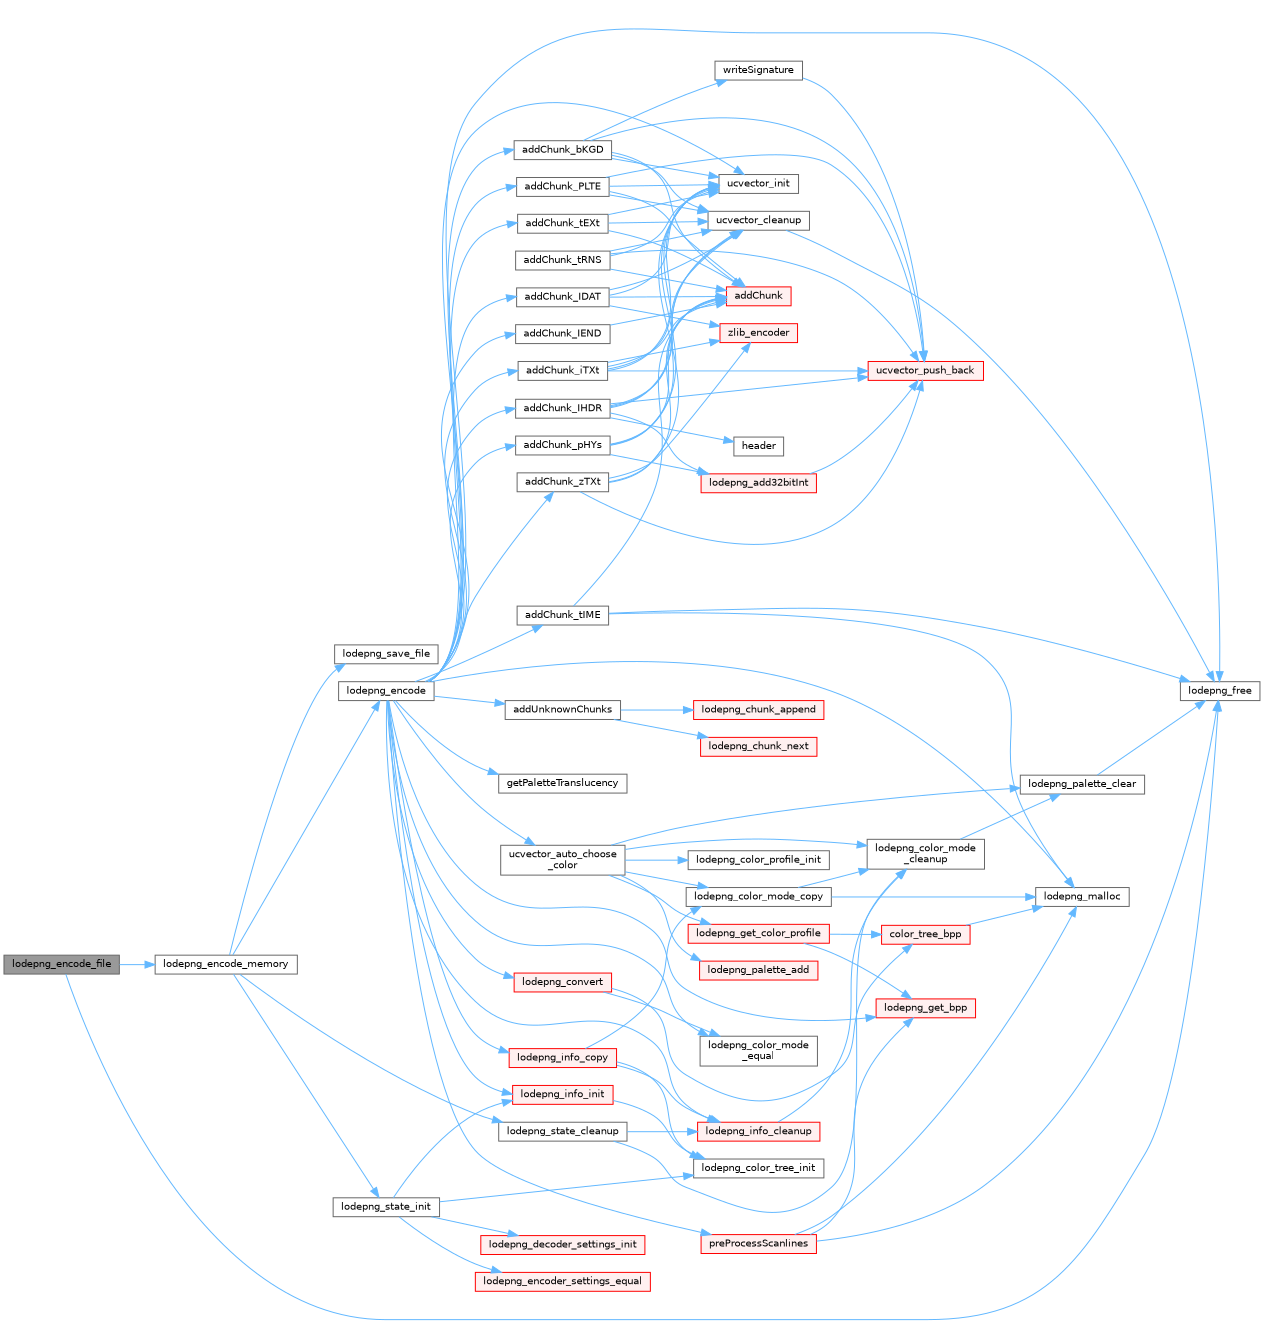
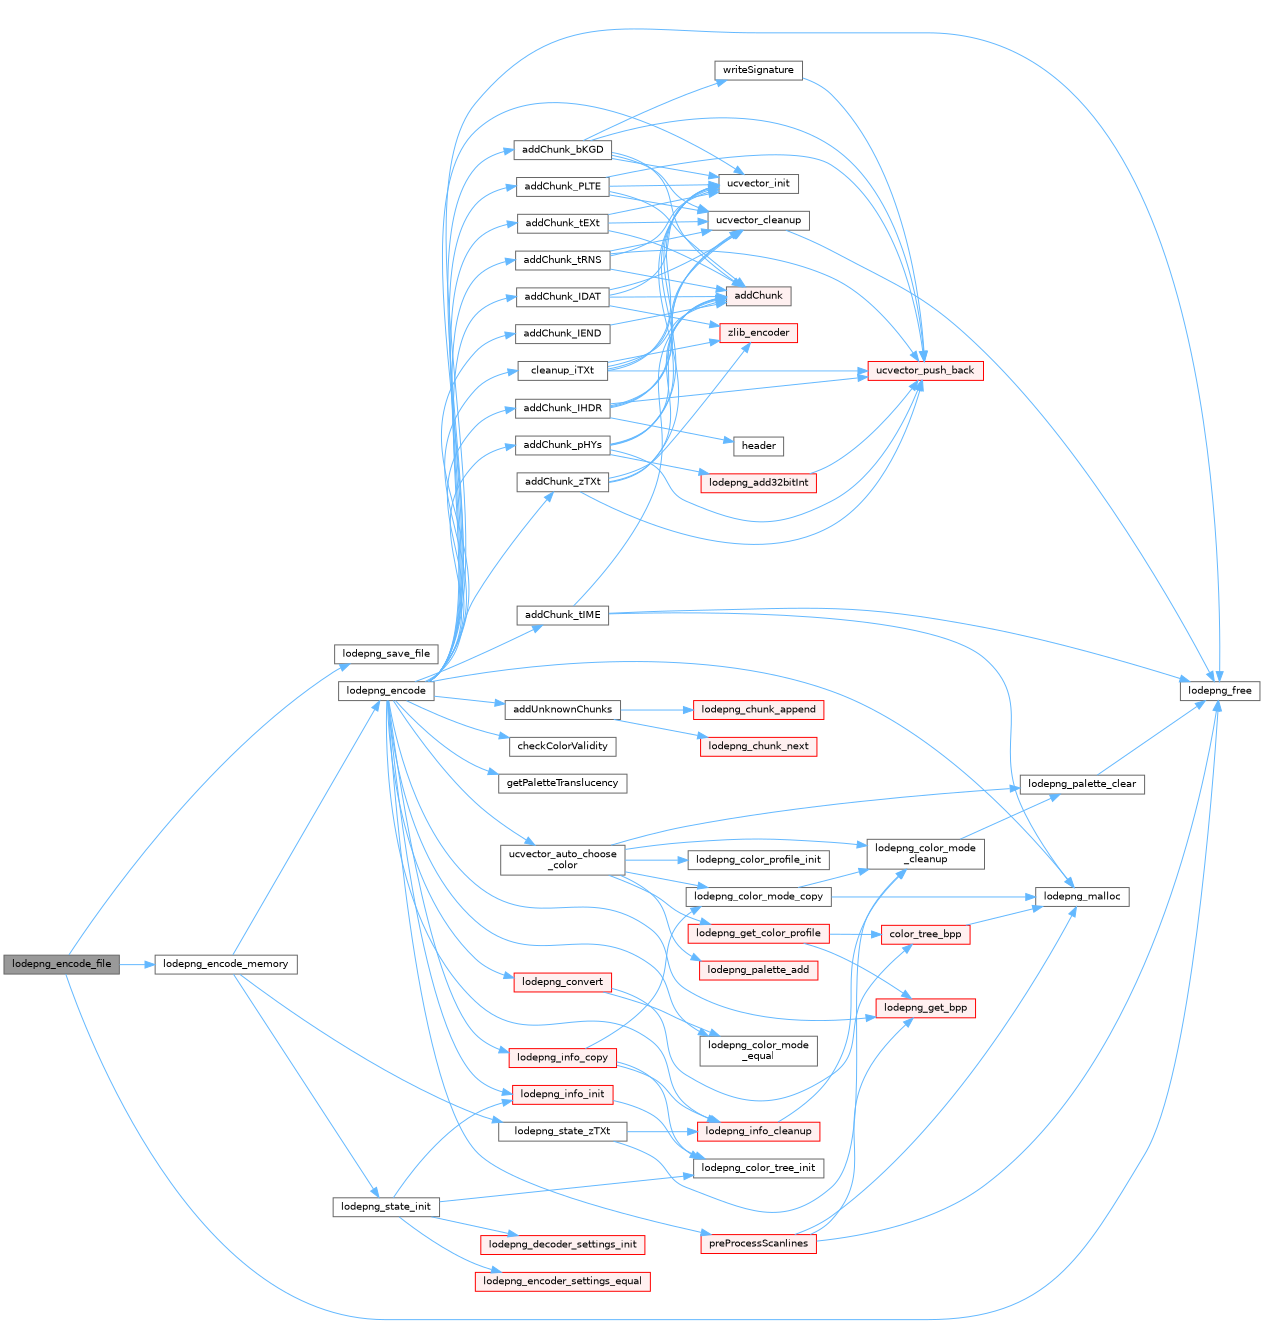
node "addChunk": color red -> grey40
node "addChunk_iTXt": label "addChunk_iTXt" -> "cleanup_iTXt"
edge "addChunk_IHDR" -> "lodepng_add32bitInt": removed
edge "lodepng_encode" -> "addChunk_tRNS": added
edge "addChunk_pHYs" -> "ucvector_push_back": added
node "checkColorValidity": added
edge "lodepng_encode_memory" -> "lodepng_save_file": now "lodepng_encode_file" -> "lodepng_save_file"
node "lodepng_state_cleanup": label "lodepng_state_cleanup" -> "lodepng_state_zTXt"
